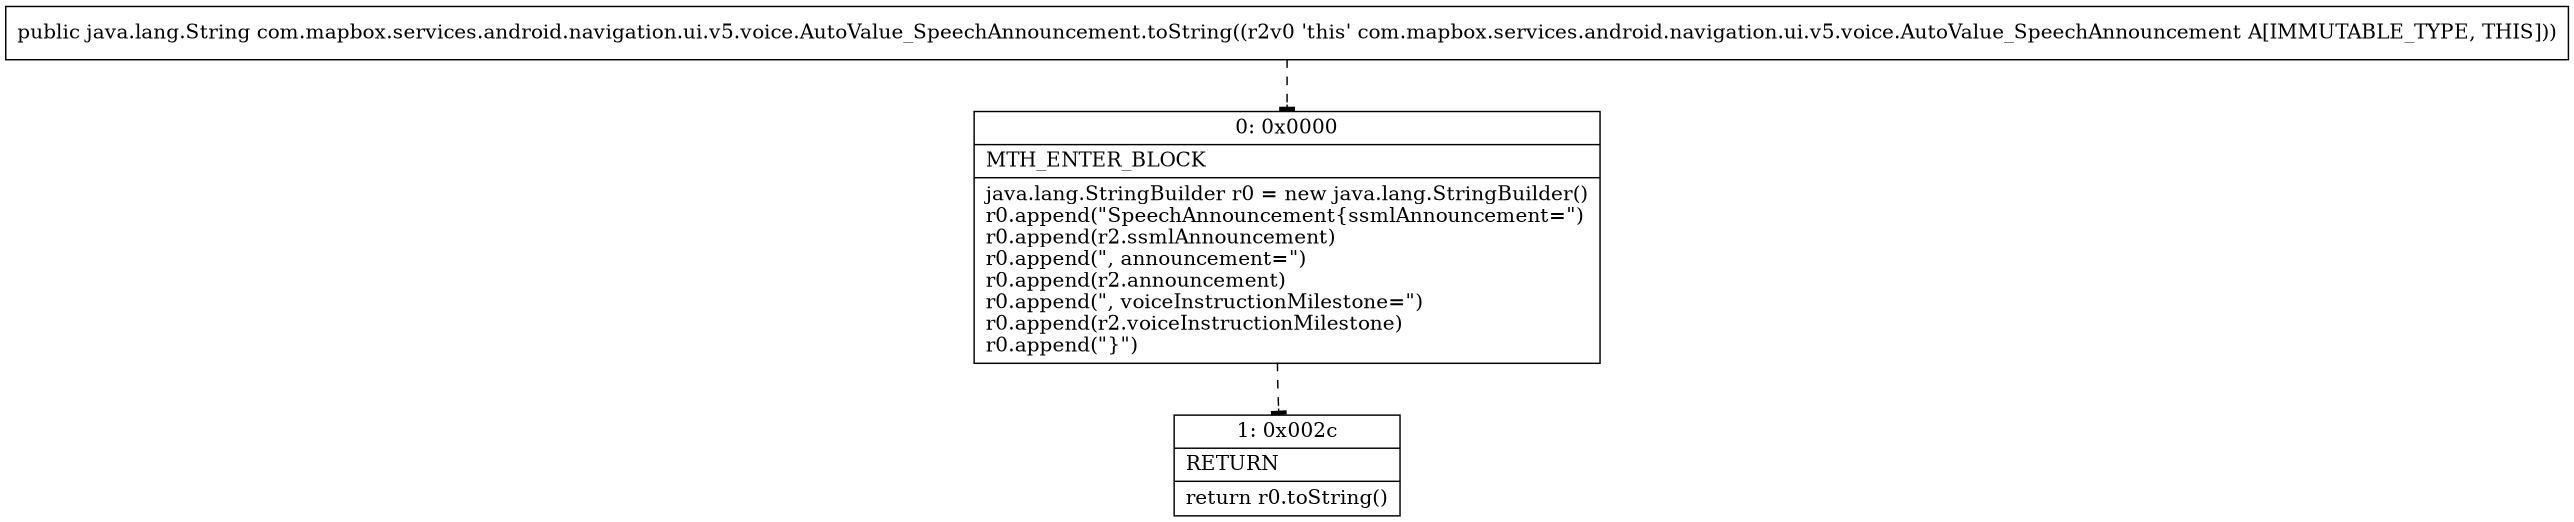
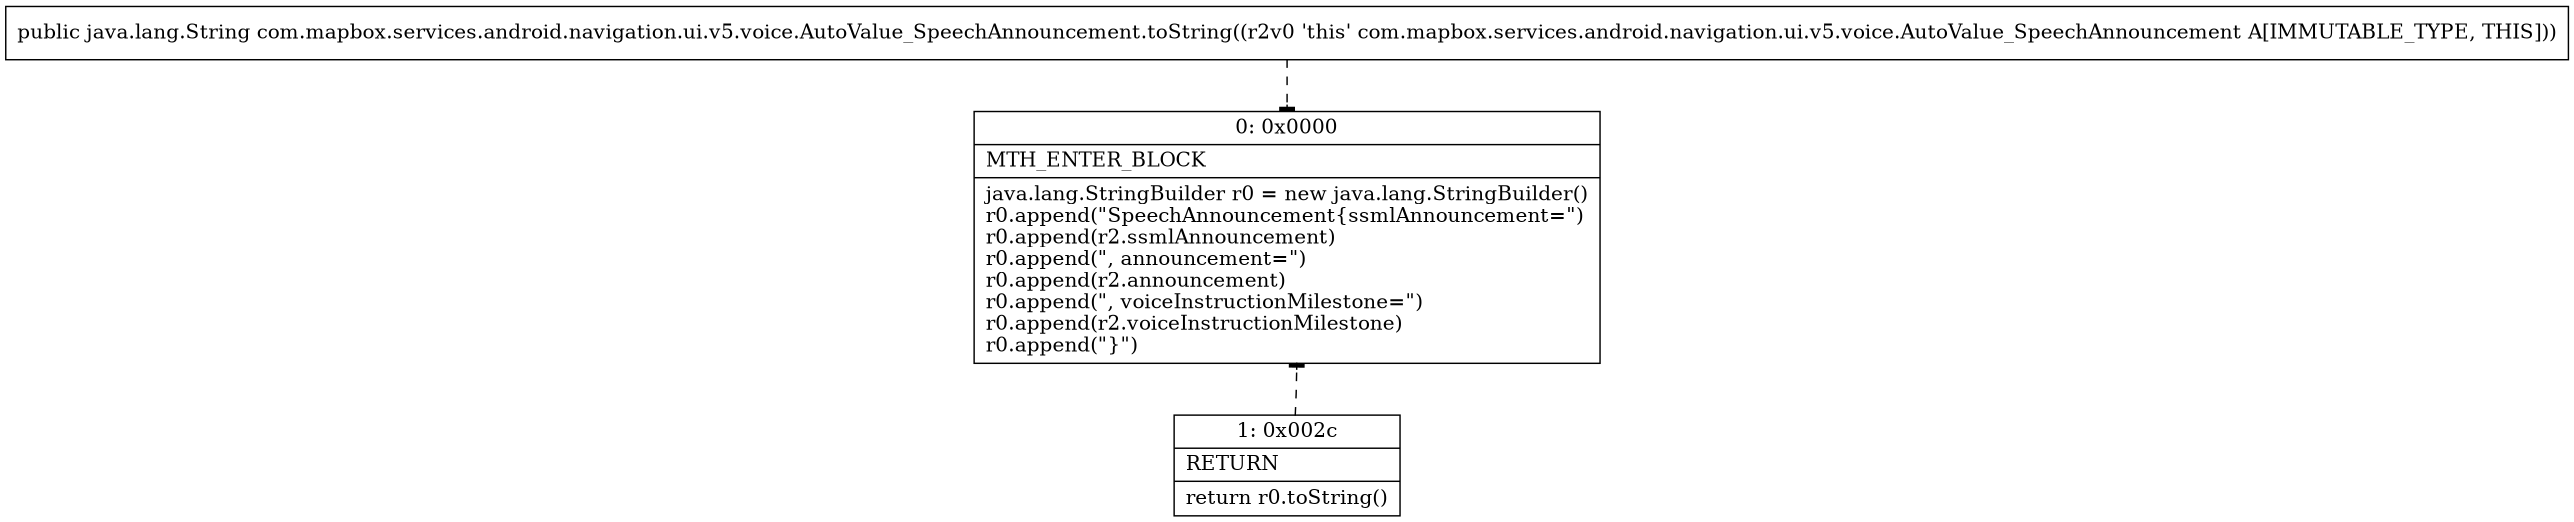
edge "0: 0x0000" -> "1: 0x002c": reversed
